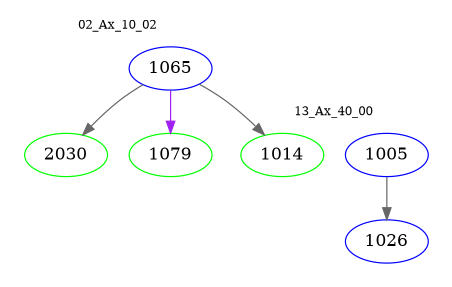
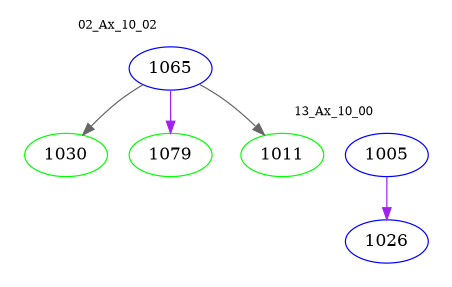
cluster "13_Ax_40_00": label "13_Ax_40_00" -> "13_Ax_10_00"
node "2030": label "2030" -> "1030"
node "1014": label "1014" -> "1011"
edge "1005" -> "1026": color gray40 -> purple
